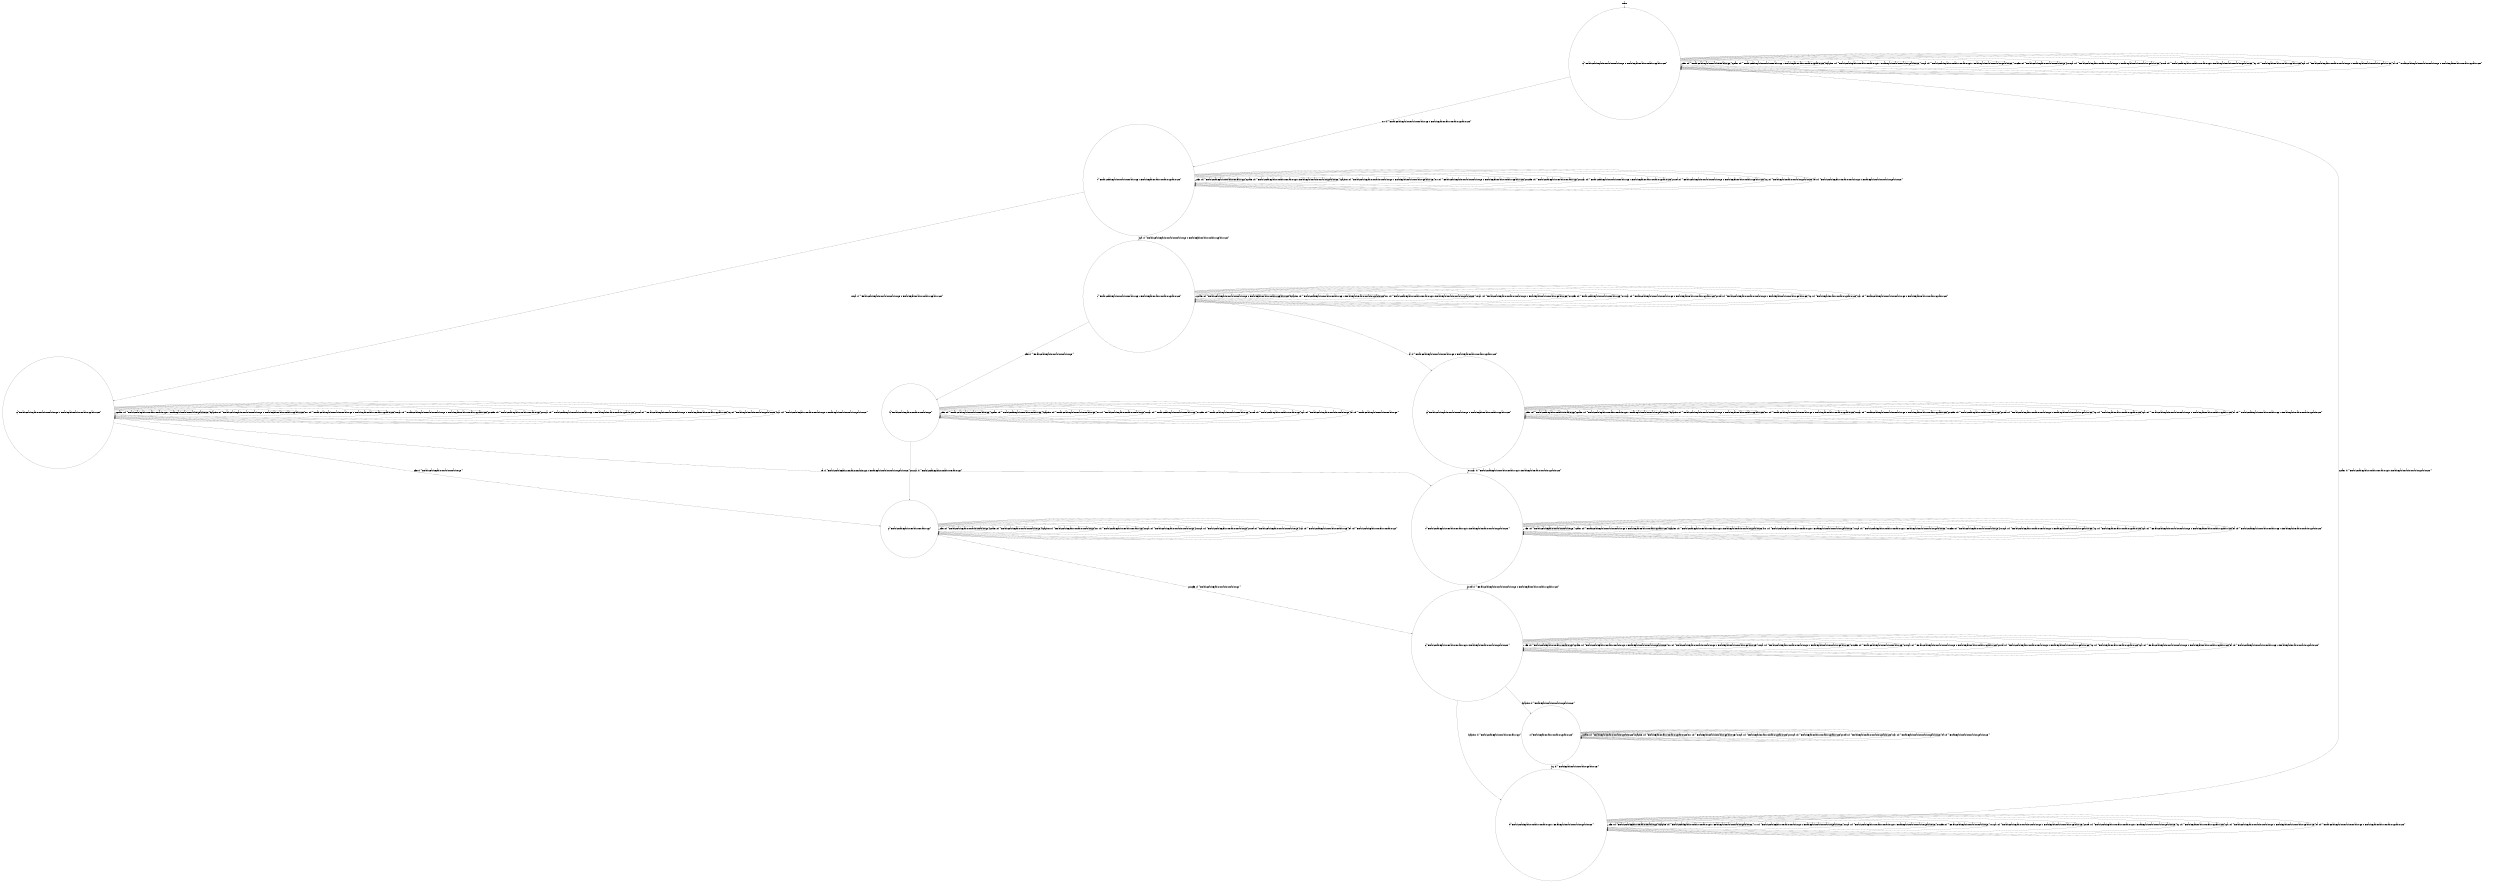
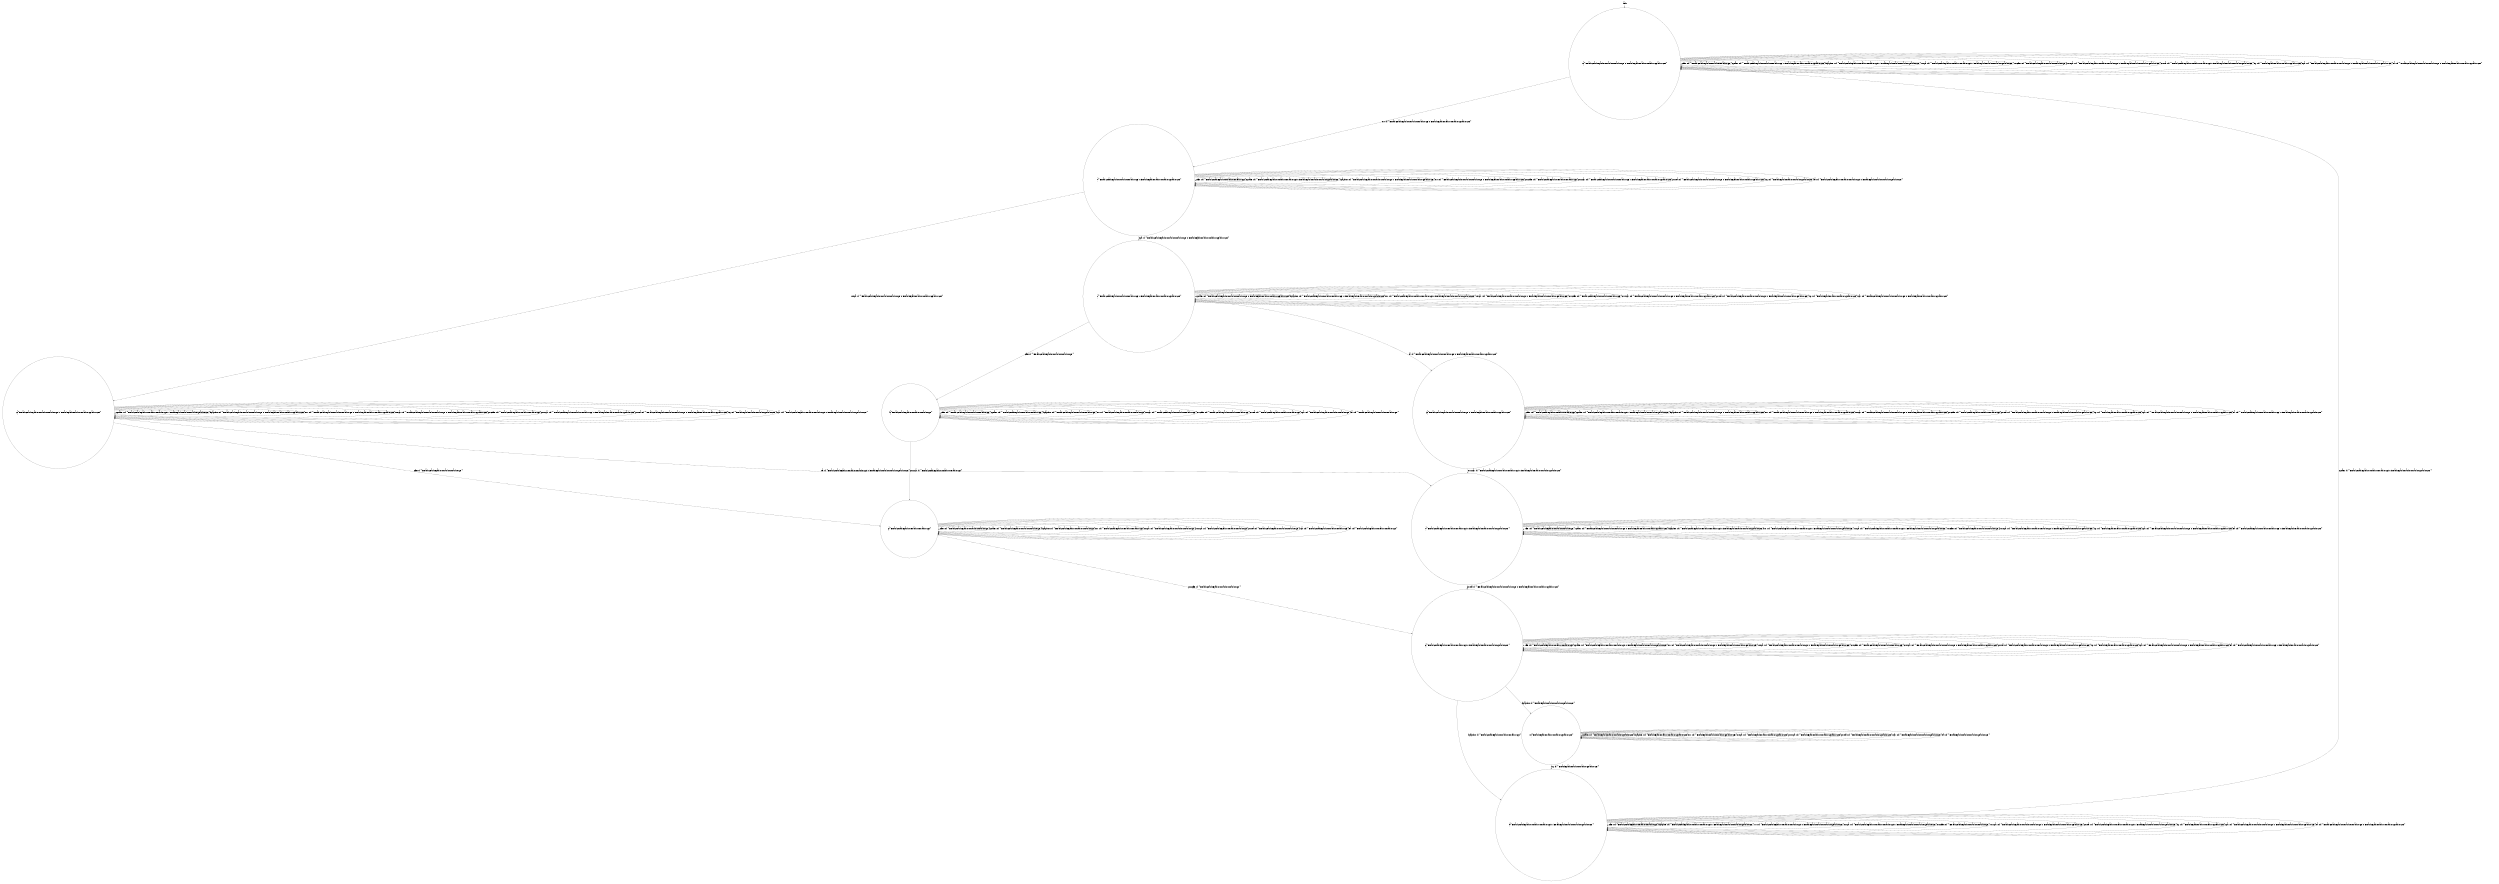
node "__start0": label "__start0" -> "__and0"
